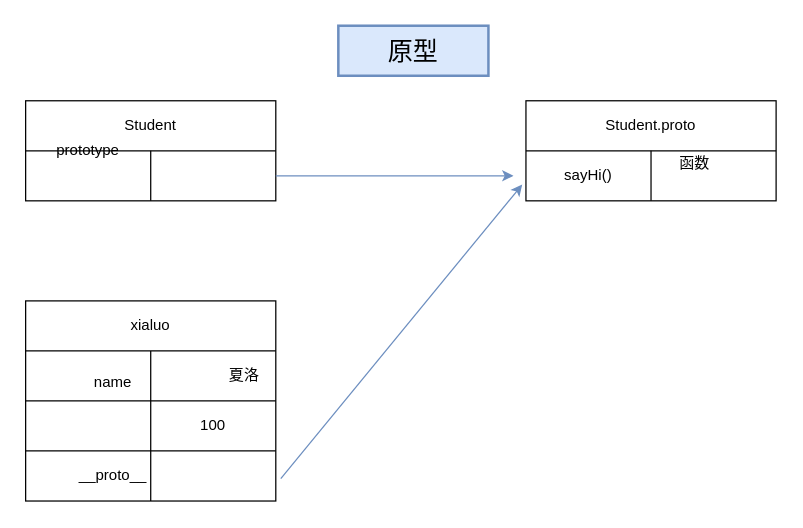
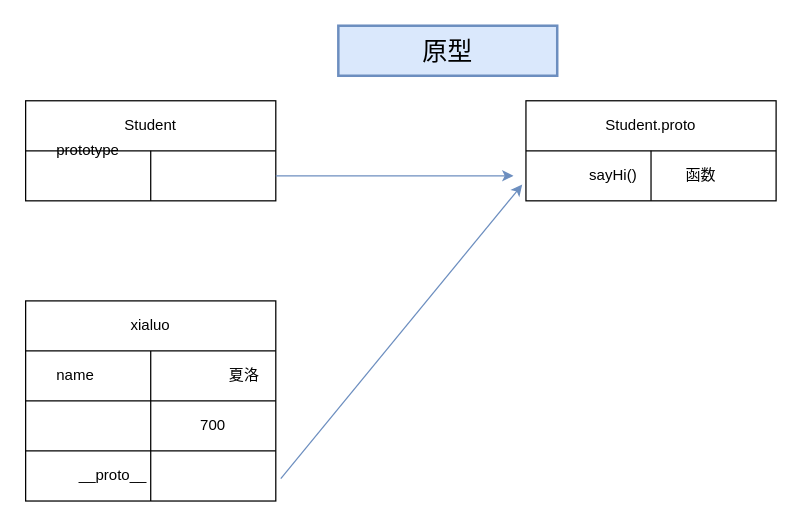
node "原型": size 150x50 -> 219x50
node "函数": moved (694, 163) -> (701, 176)
node "sayHi()": moved (588, 176) -> (613, 176)
node "name": moved (113, 382) -> (76, 376)
node "100": label "100" -> "700"
